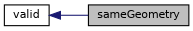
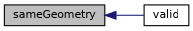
edge "sameGeometry" -> "valid": reversed
